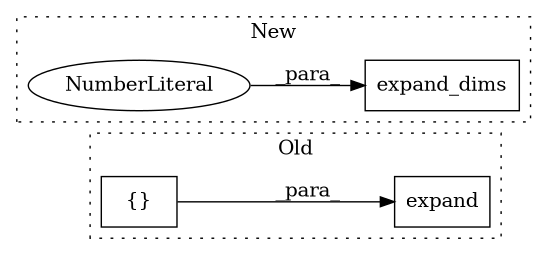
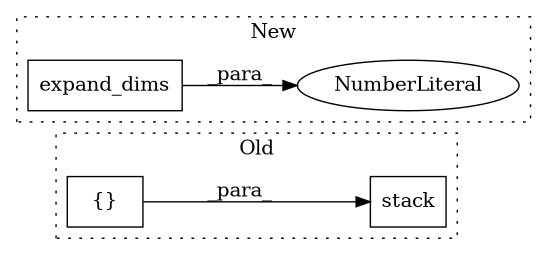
edge "NumberLiteral" -> "expand_dims": reversed
node "expand": label "expand" -> "stack"
